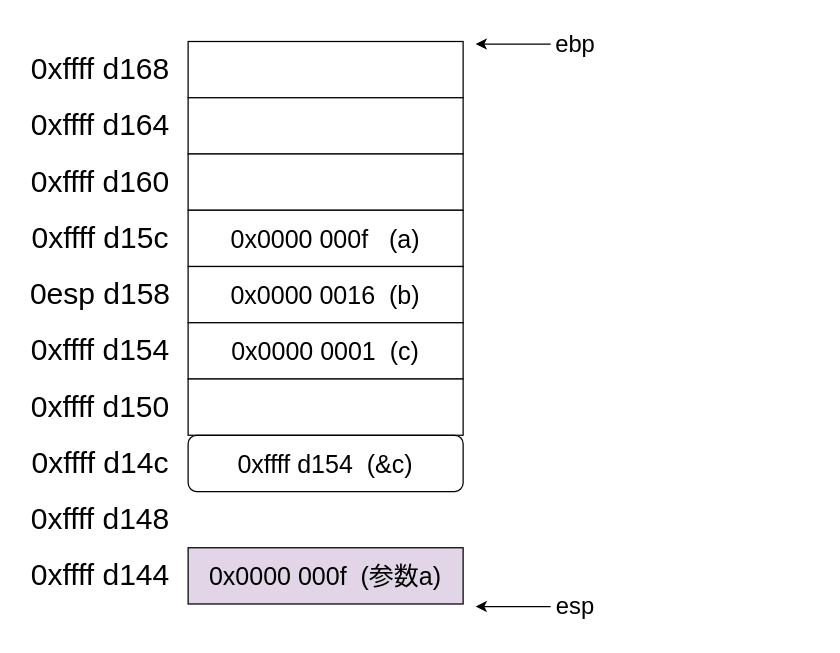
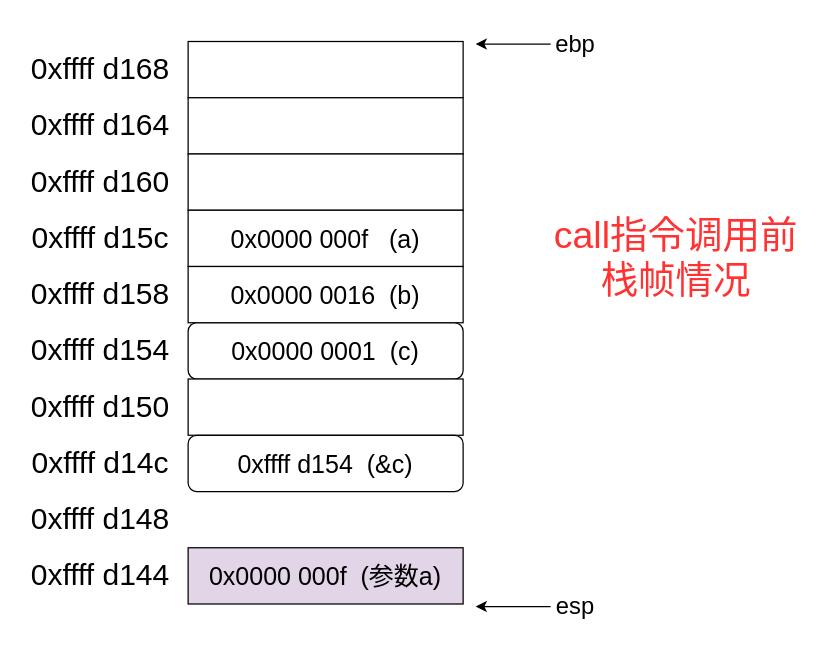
node "call指令调用前 栈帧情况": added
node "0esp d158": label "0esp d158" -> "0xffff d158"
node "0x0000 0001 (c)": shape rectangle -> rounded rectangle
